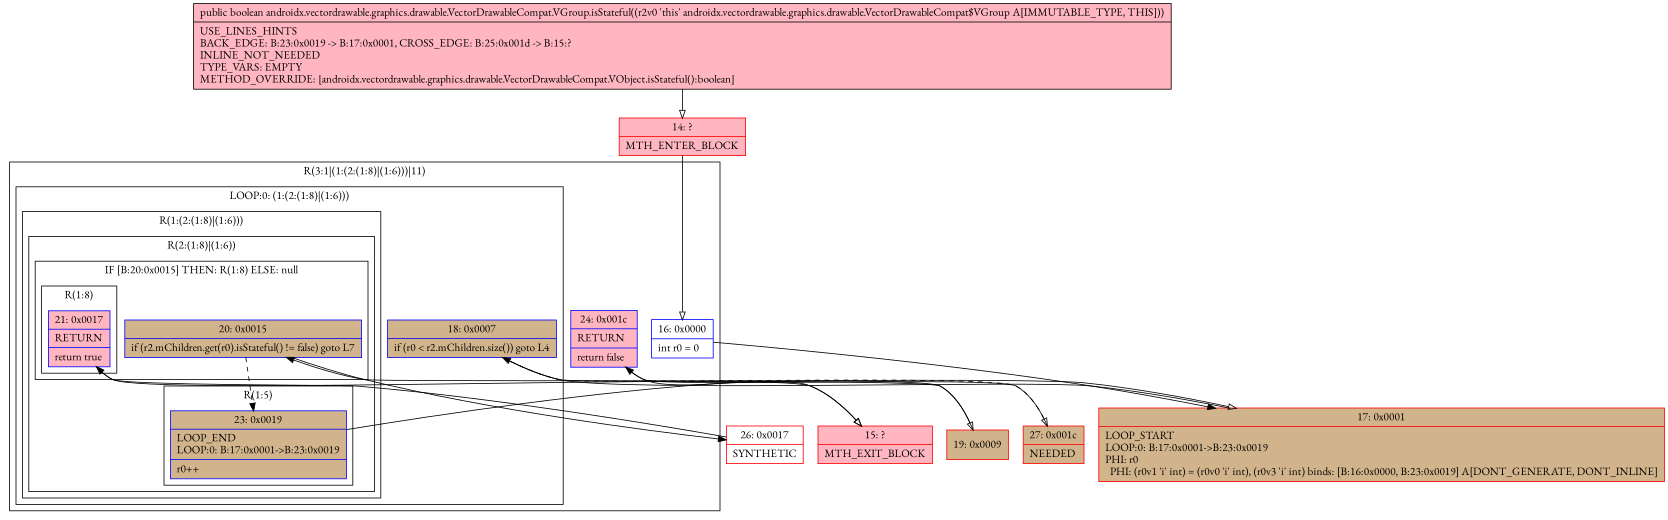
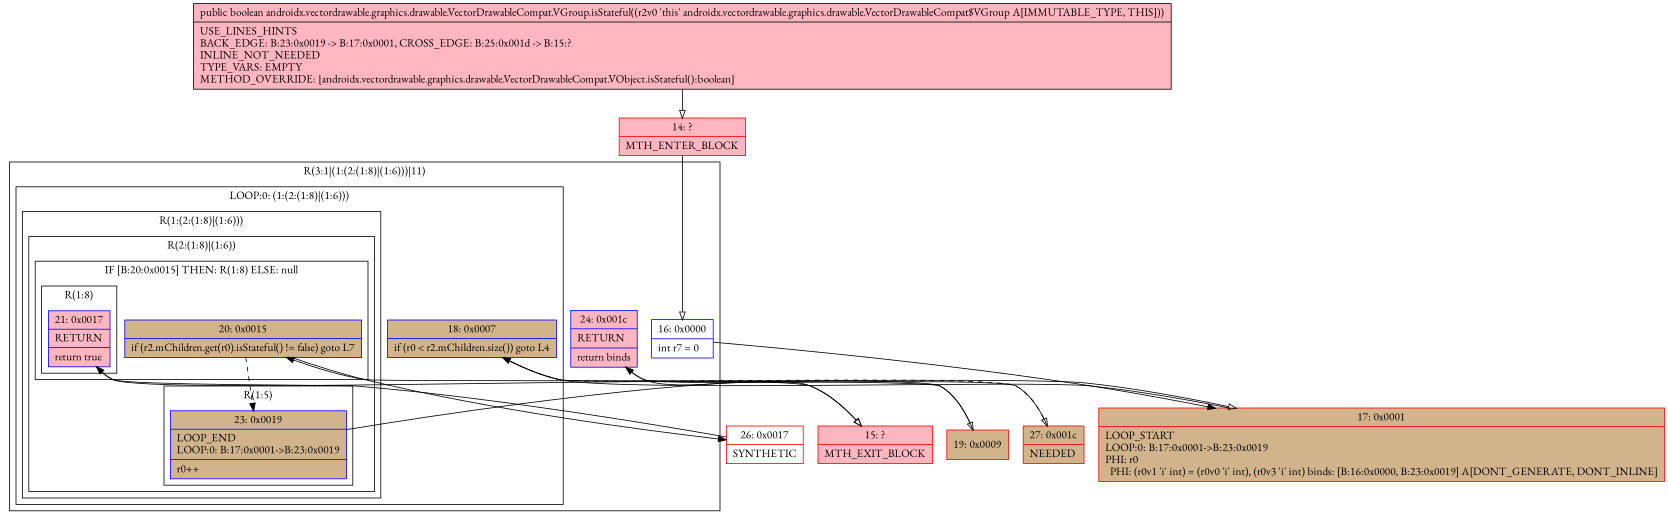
node "16: 0x0000": text "int r0 = 0" -> "int r7 = 0"
node "24: 0x001c": text "return false" -> "return binds"
